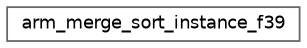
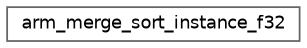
node "arm_merge_sort_instance_f39": label "arm_merge_sort_instance_f39" -> "arm_merge_sort_instance_f32"
